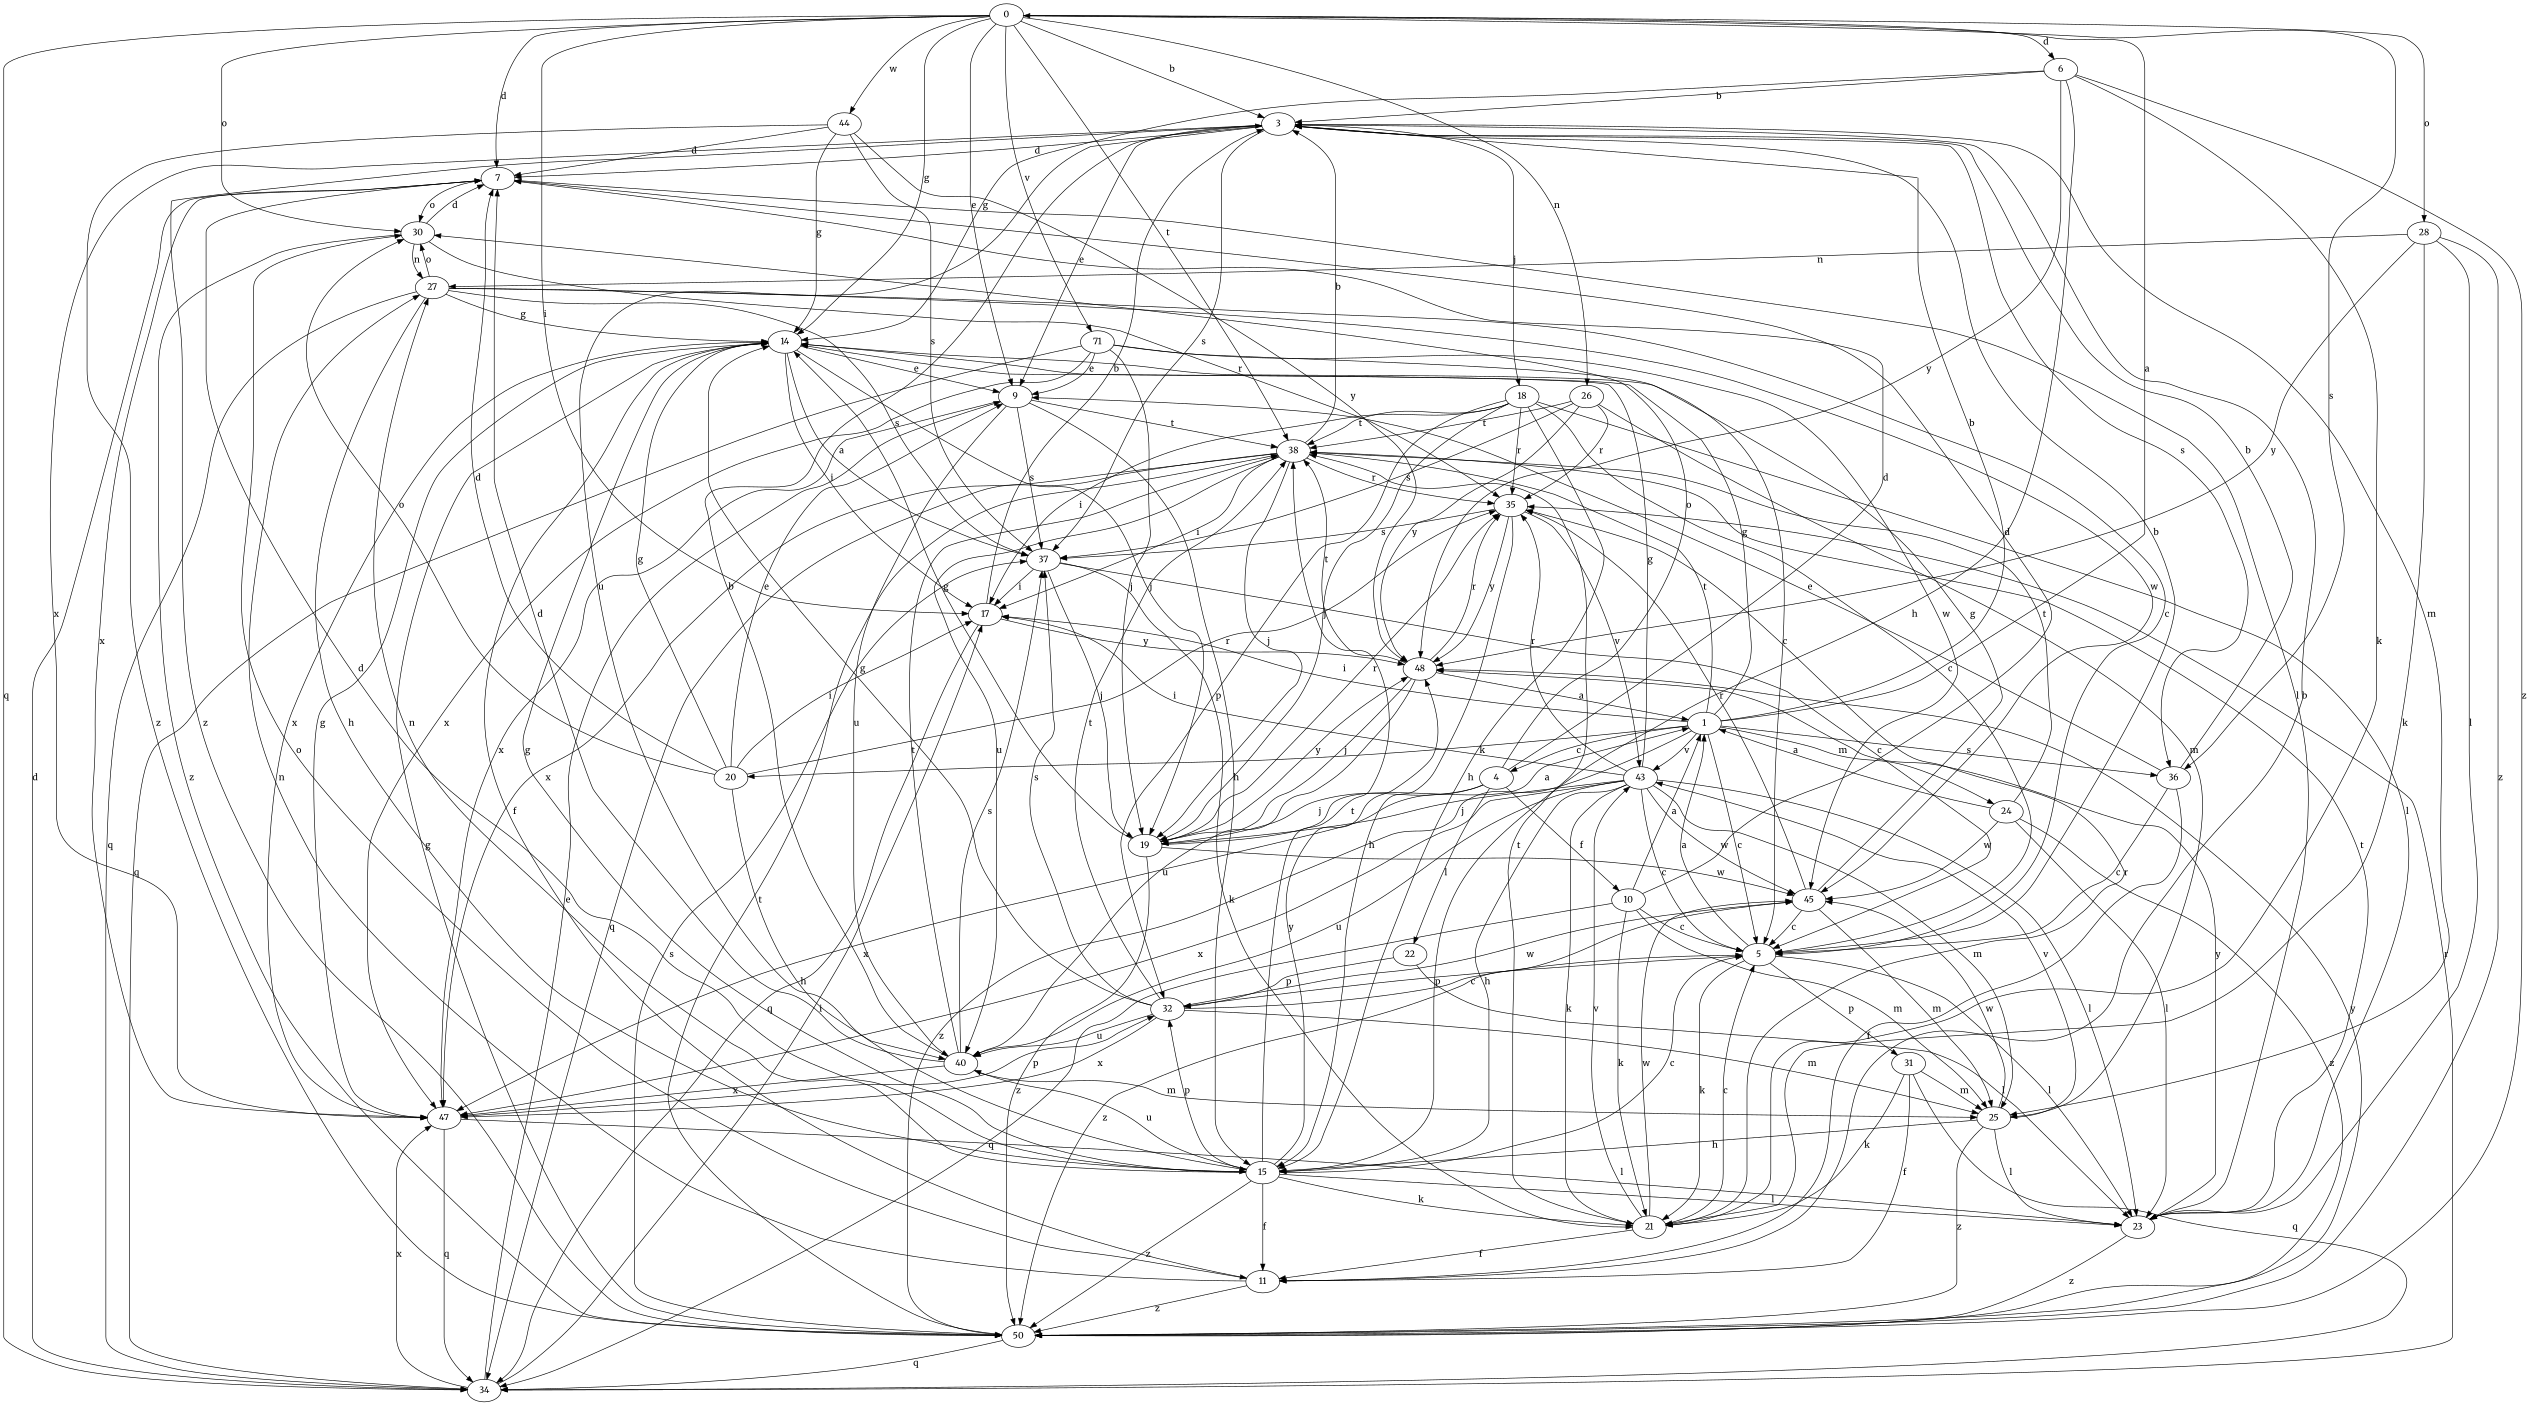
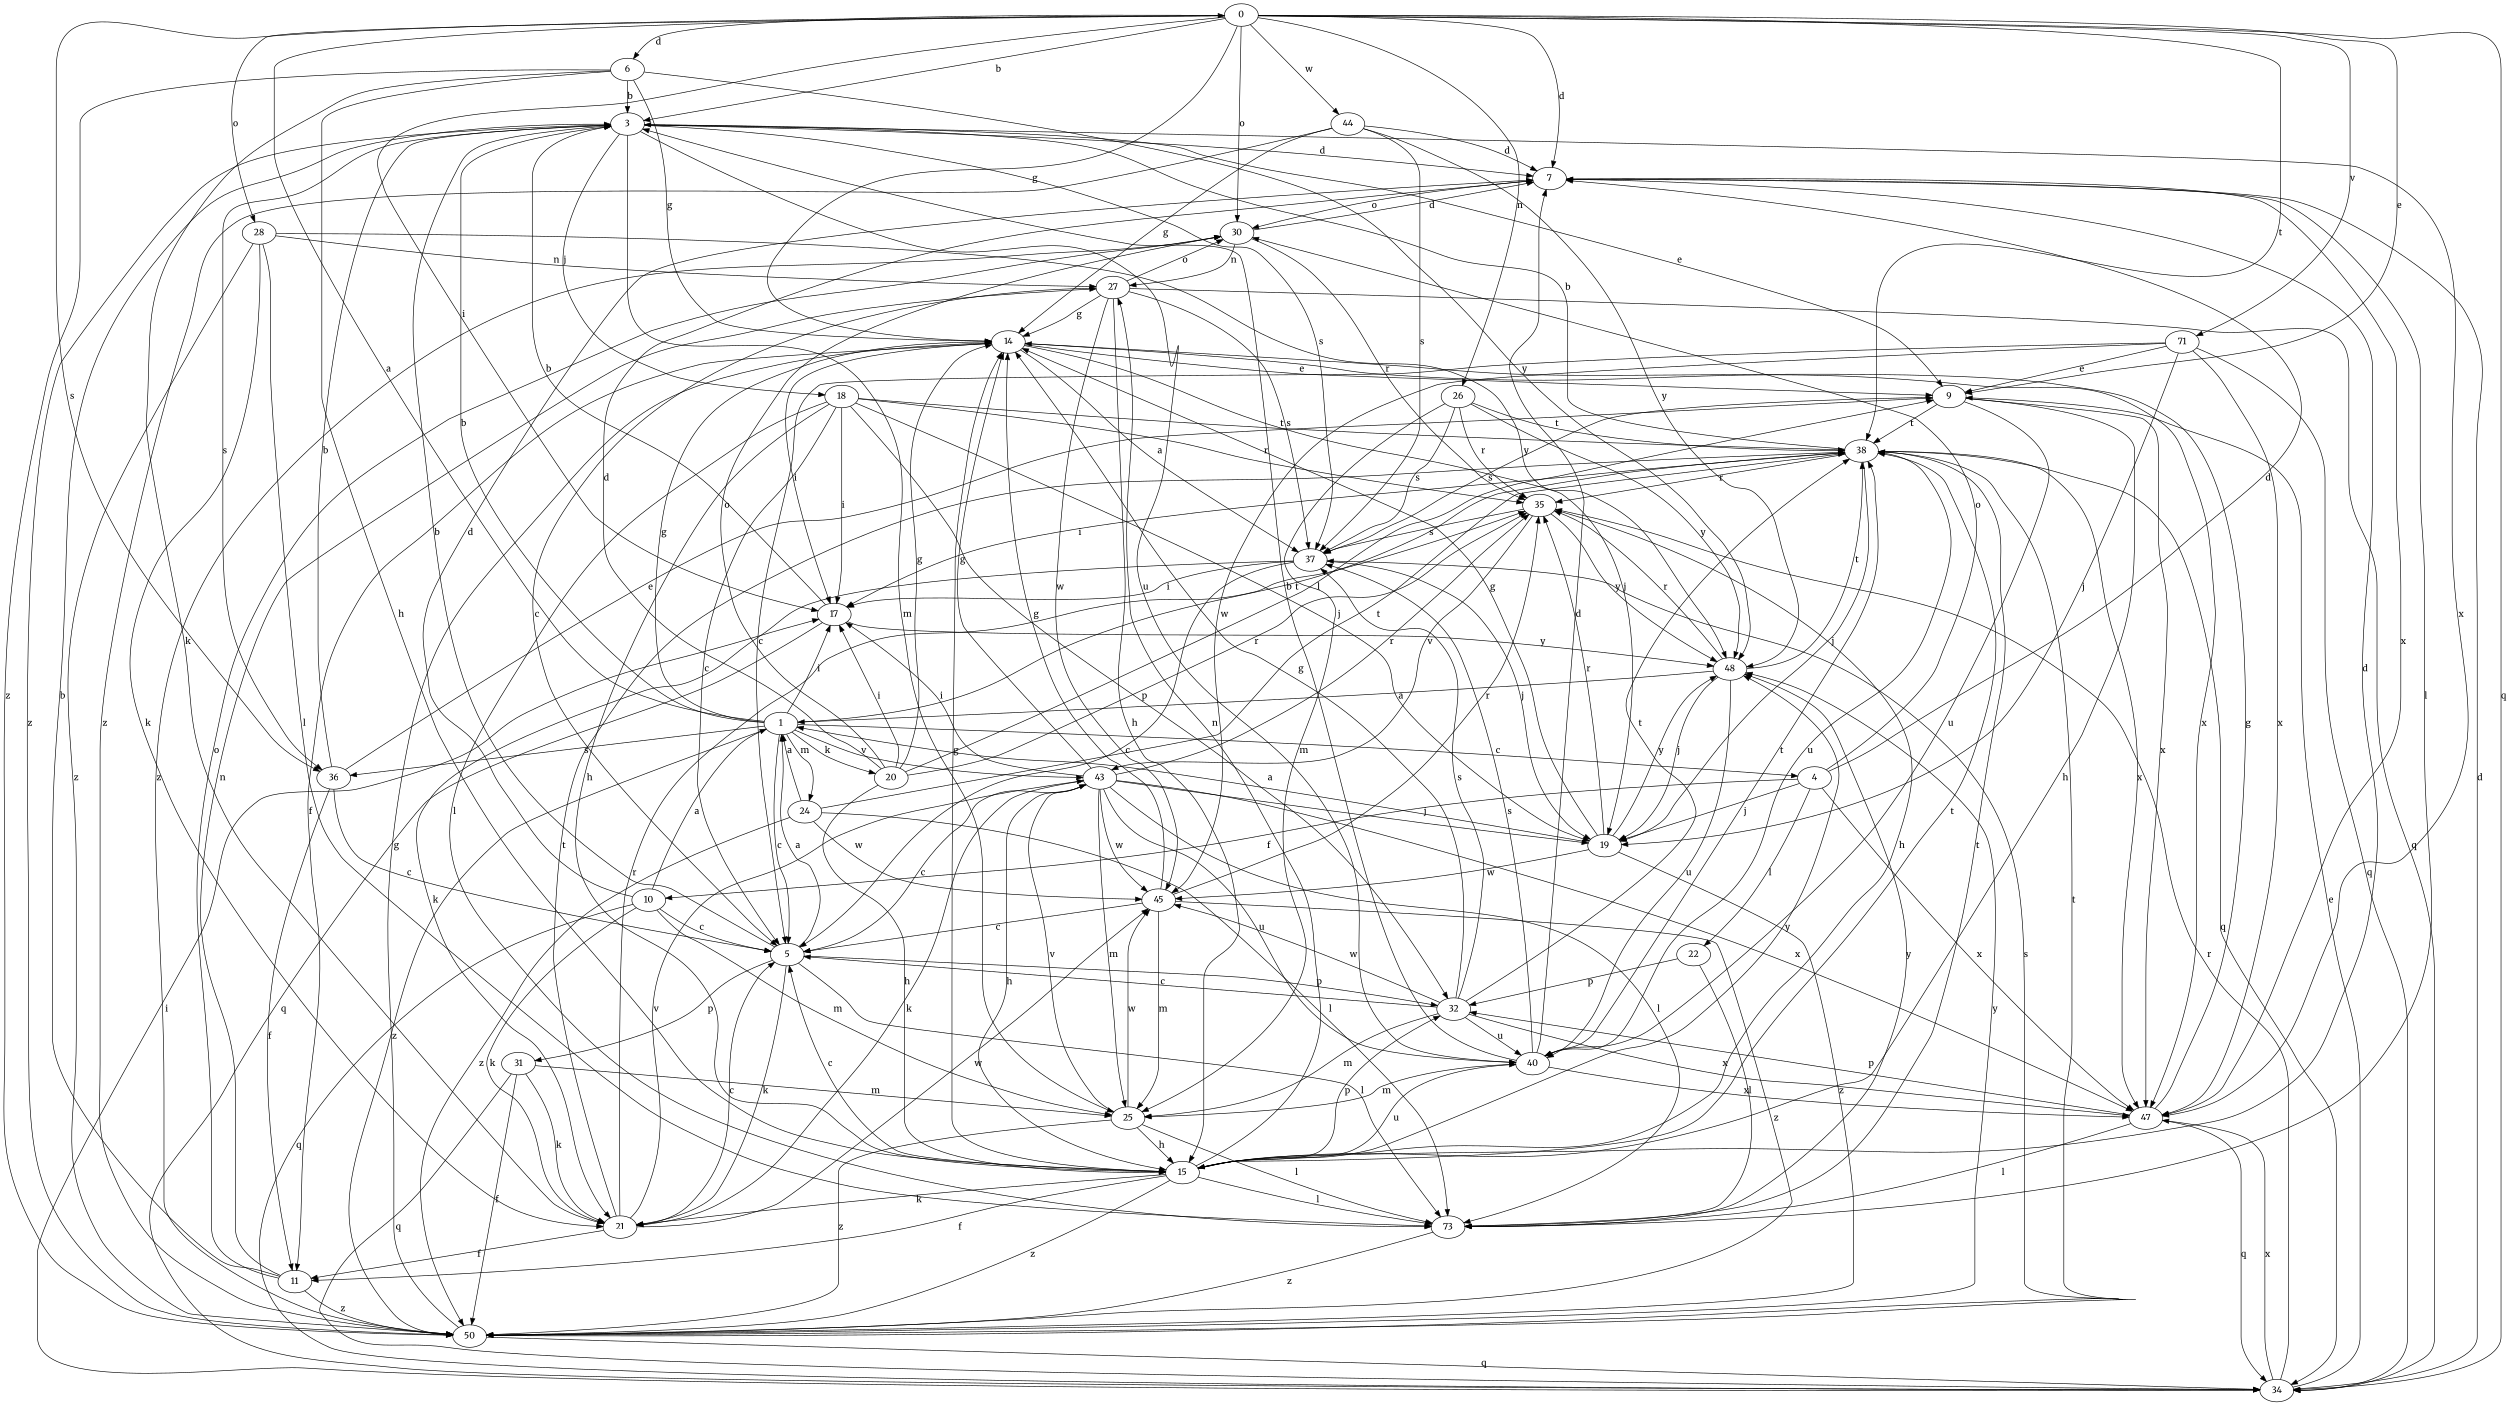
edge "20" -> "9": label "e" -> "l"
node "23": label "23" -> "73"
edge "31" -> "11": now "31" -> "50"
